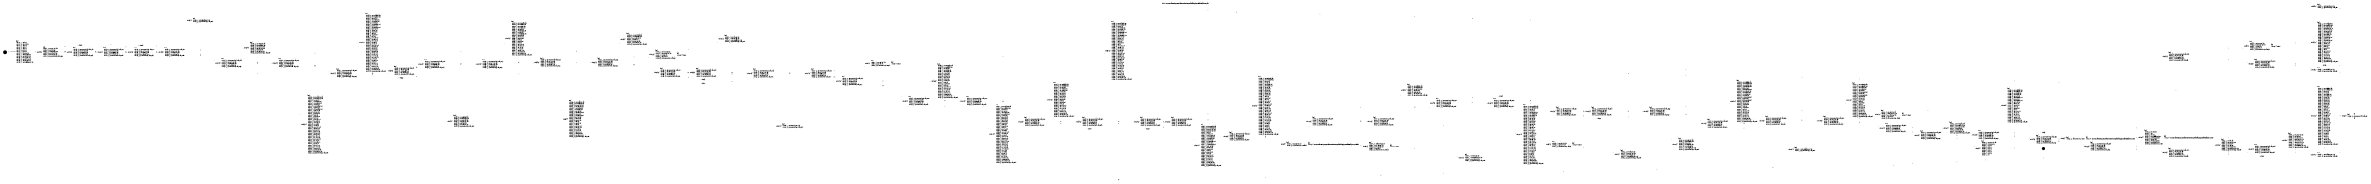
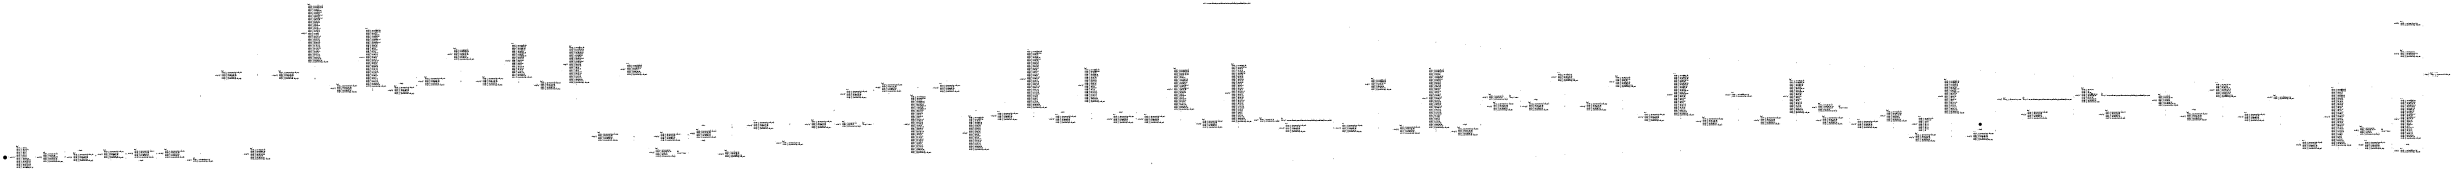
node "0x4018b1 [25]": added
node "0x401e29 [23]": removed
